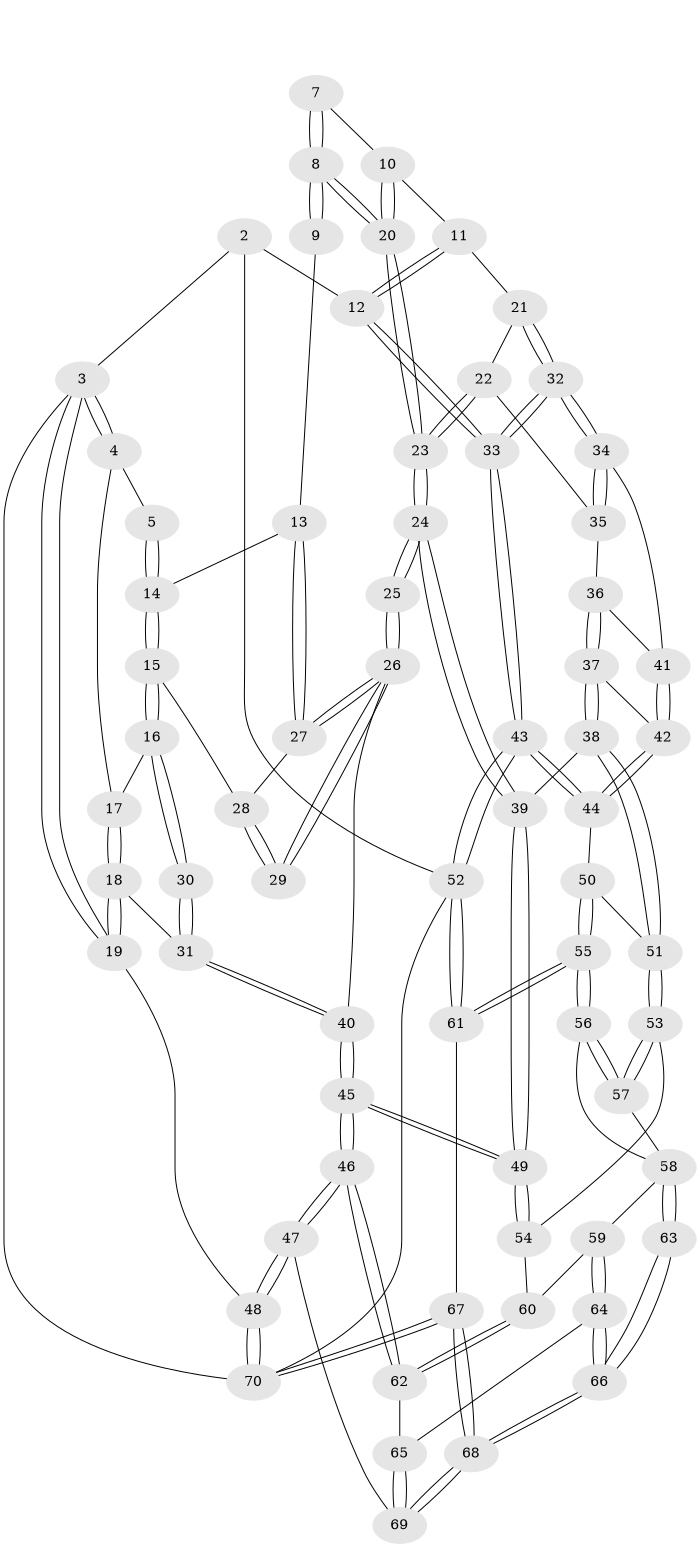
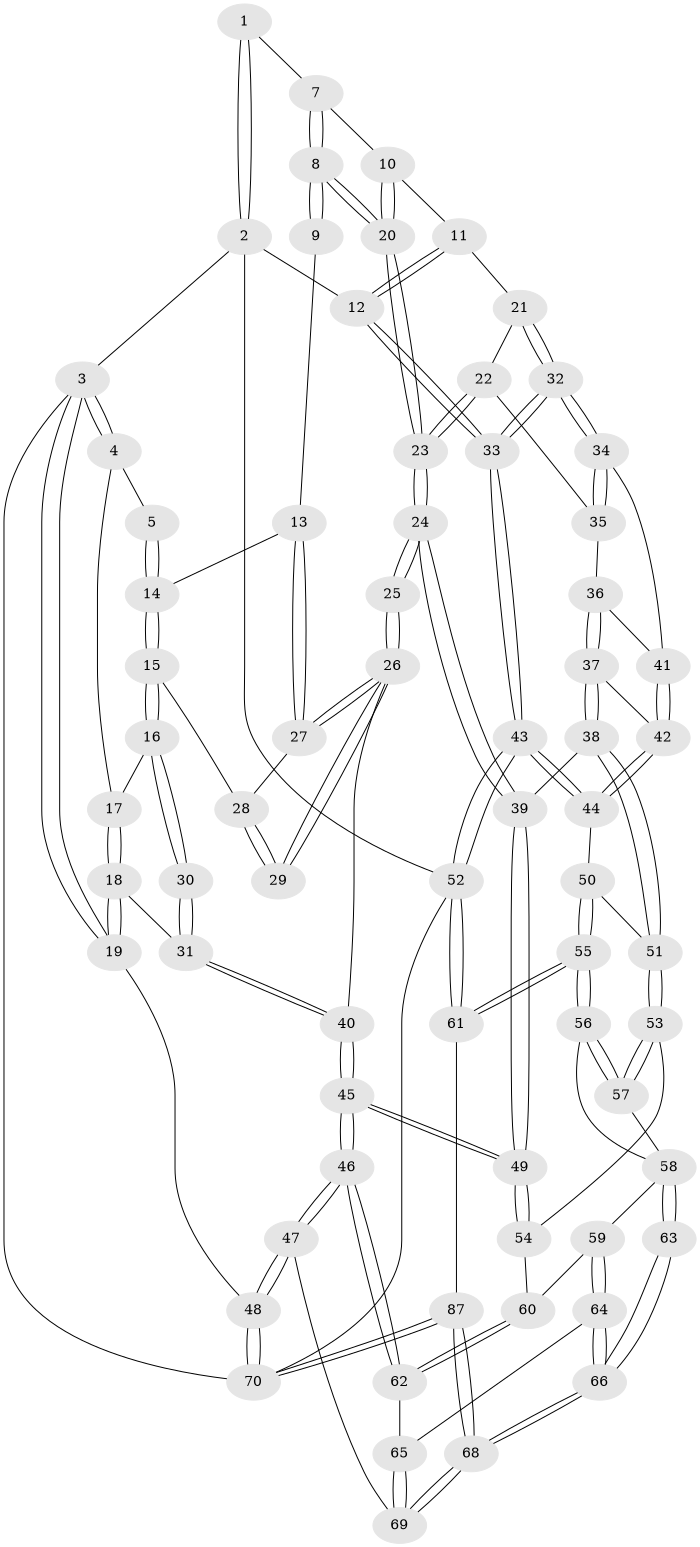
node "1": added
node "67": label "67" -> "87"
